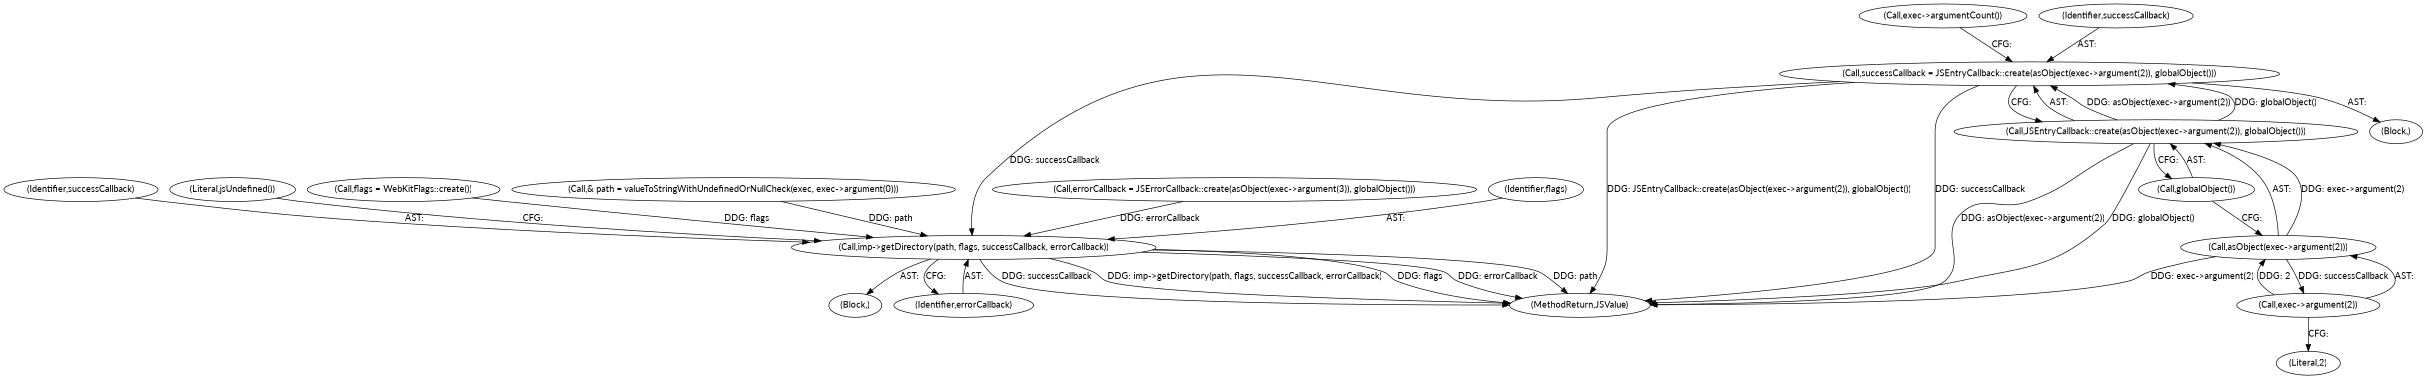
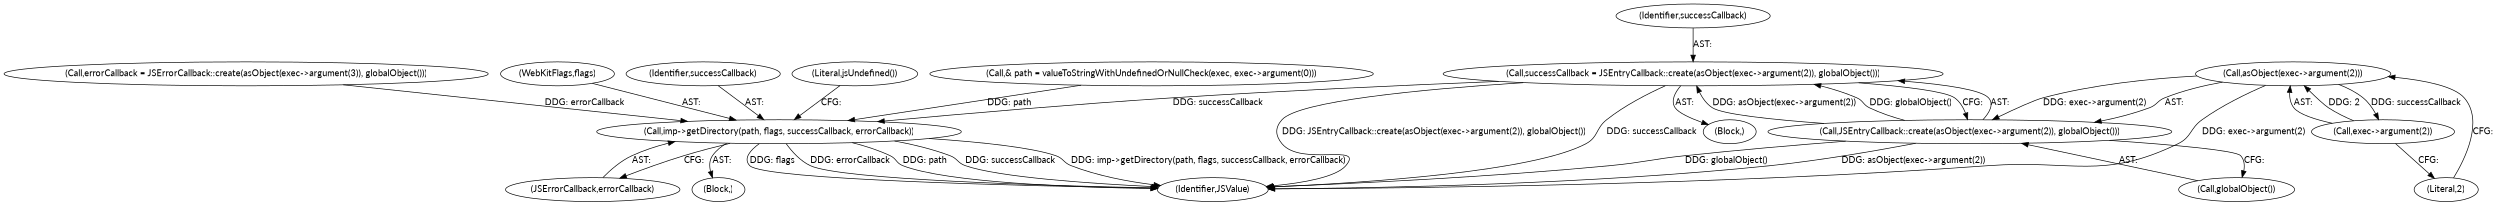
node "(Call,exec->argumentCount())": removed
node "(Call,flags = WebKitFlags::create())": removed
node "(Identifier,flags)": label "(Identifier,flags)" -> "(WebKitFlags,flags)"
edge "(Call,globalObject())" -> "(Call,asObject(exec->argument(2)))": now "(Literal,2)" -> "(Call,asObject(exec->argument(2)))"
node "(Identifier,errorCallback)": label "(Identifier,errorCallback)" -> "(JSErrorCallback,errorCallback)"
node "(MethodReturn,JSValue)": label "(MethodReturn,JSValue)" -> "(Identifier,JSValue)"
